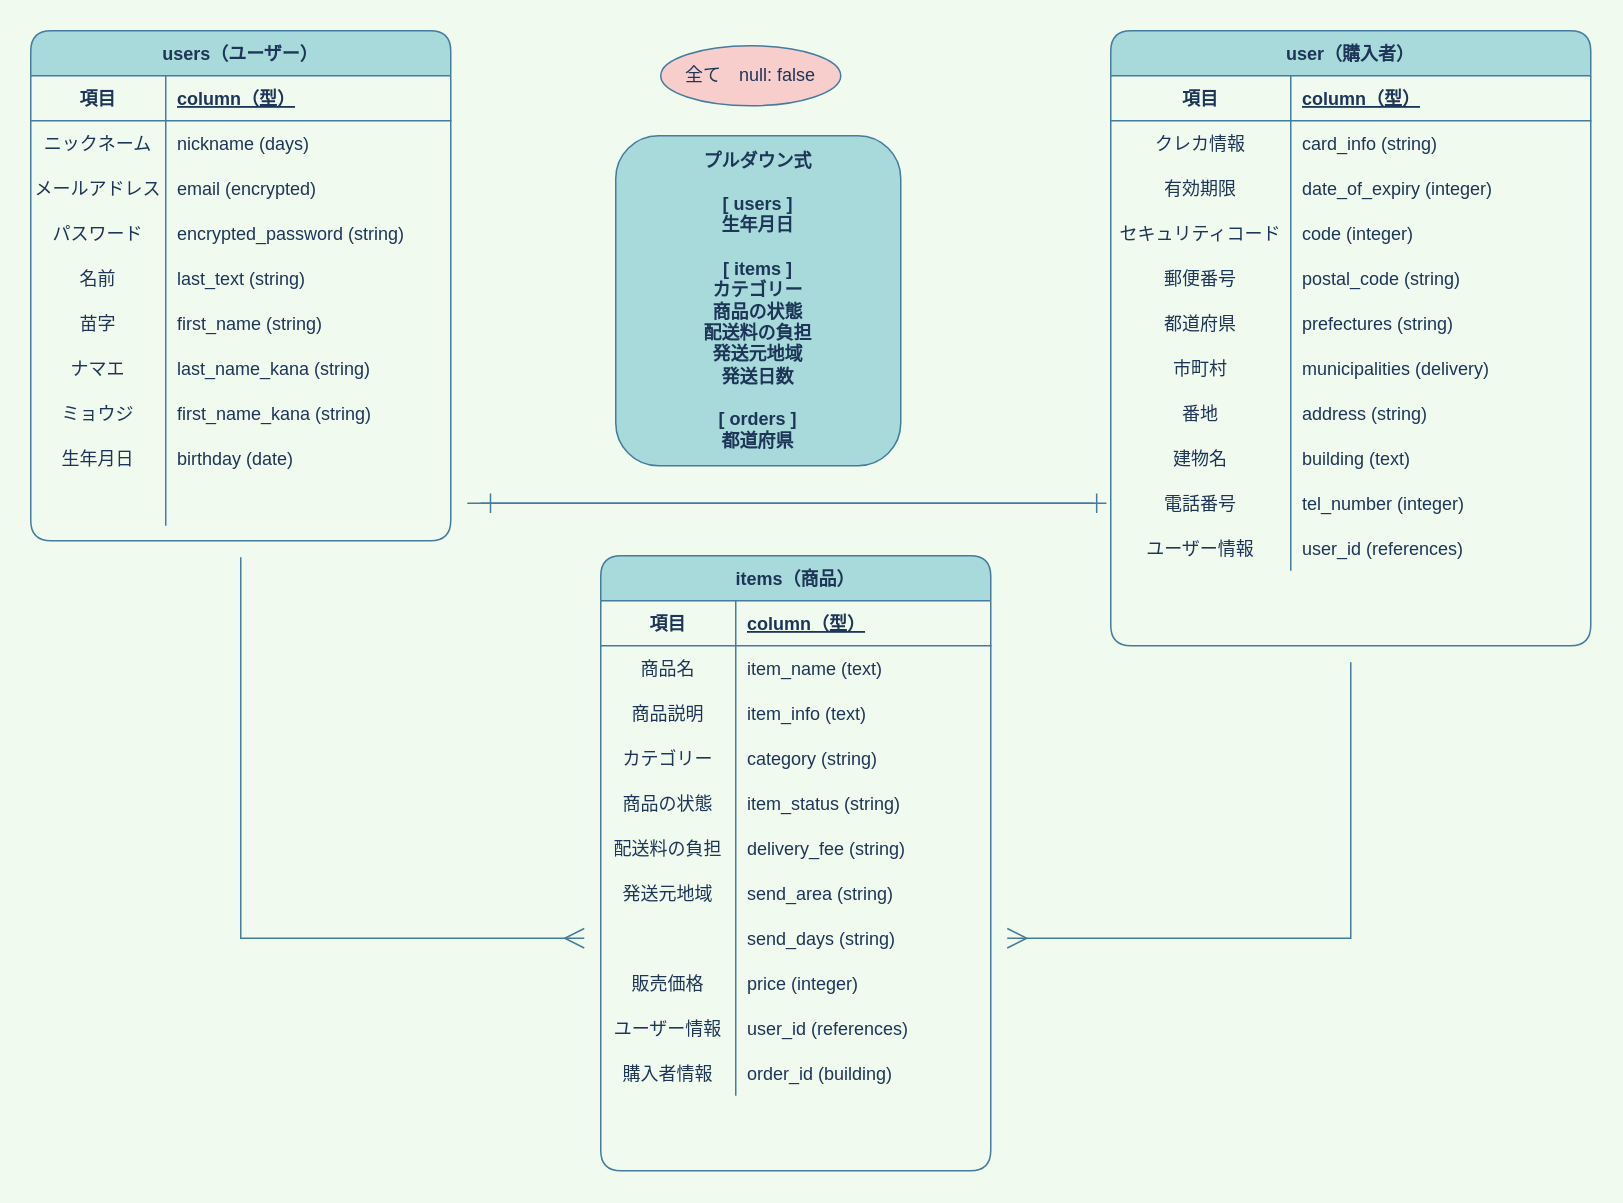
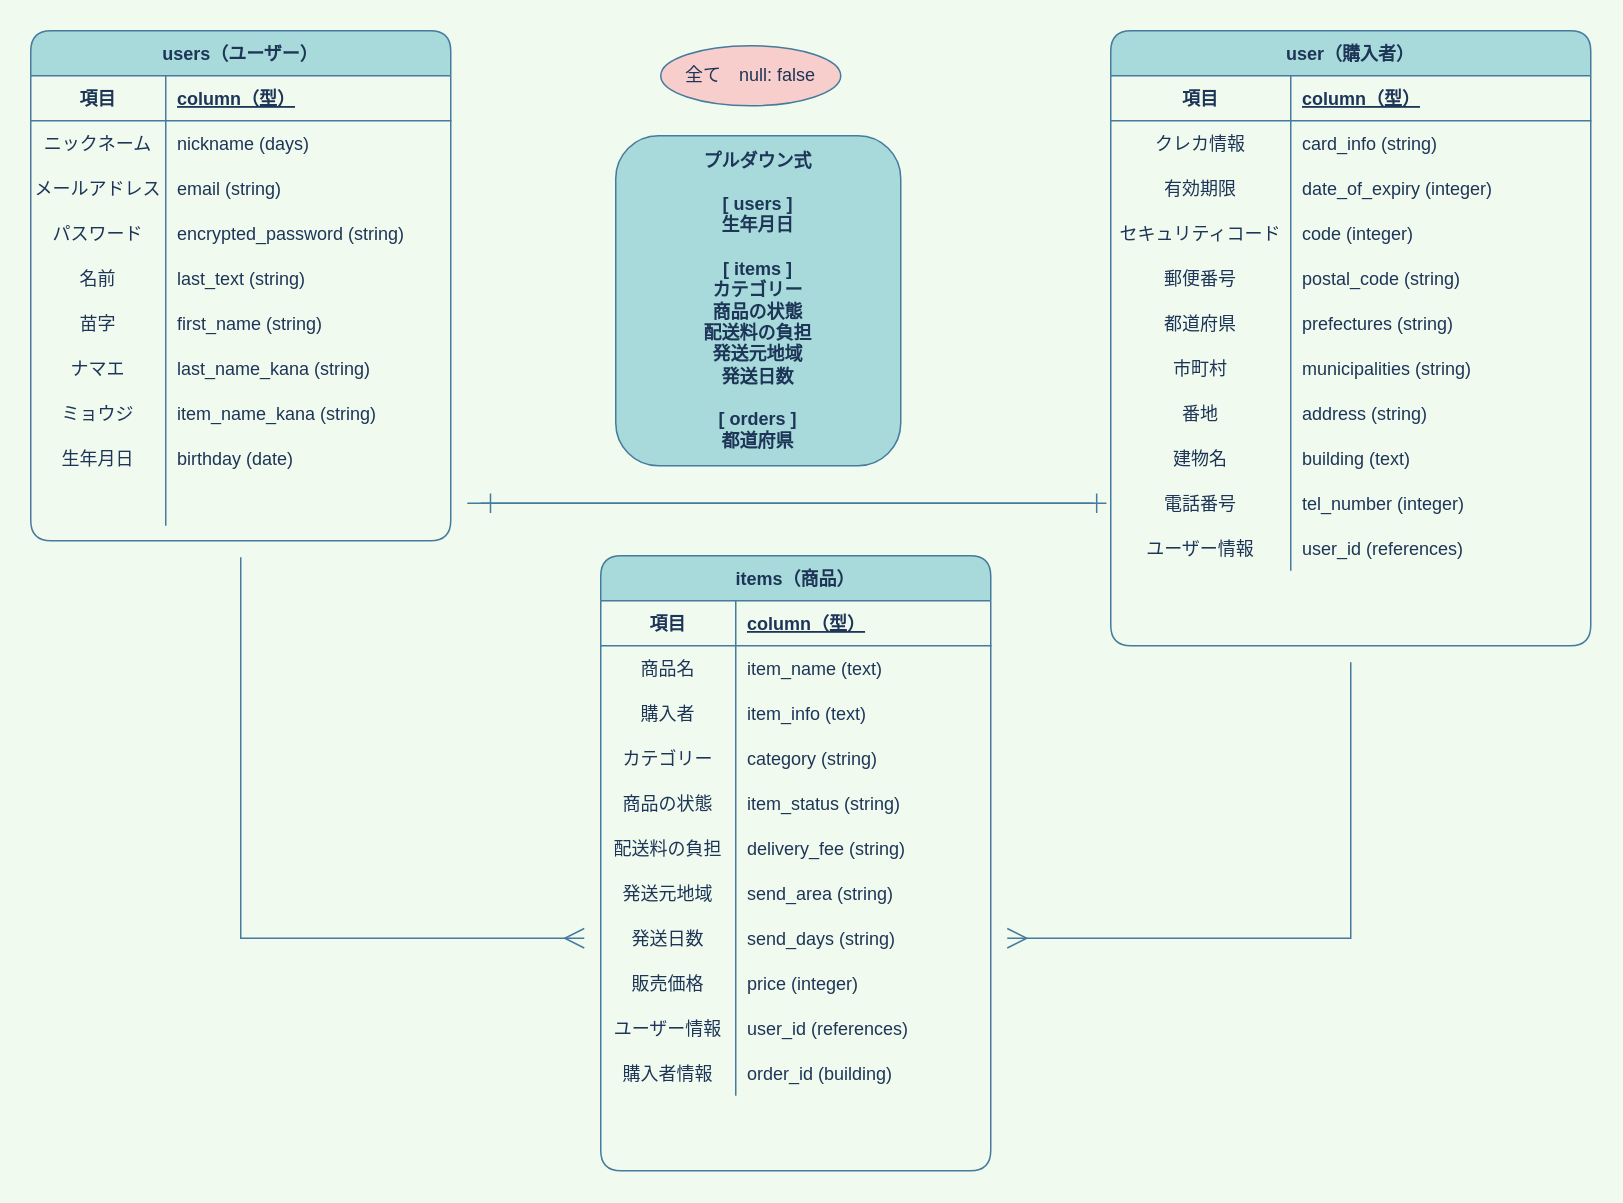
node "email (encrypted)": label "email (encrypted)" -> "email (string)"
node "municipalities (delivery)": label "municipalities (delivery)" -> "municipalities (string)"
node "first_name_kana (string)": label "first_name_kana (string)" -> "item_name_kana (string)"
node "商品説明": label "商品説明" -> "購入者"
node "発送日数": added
